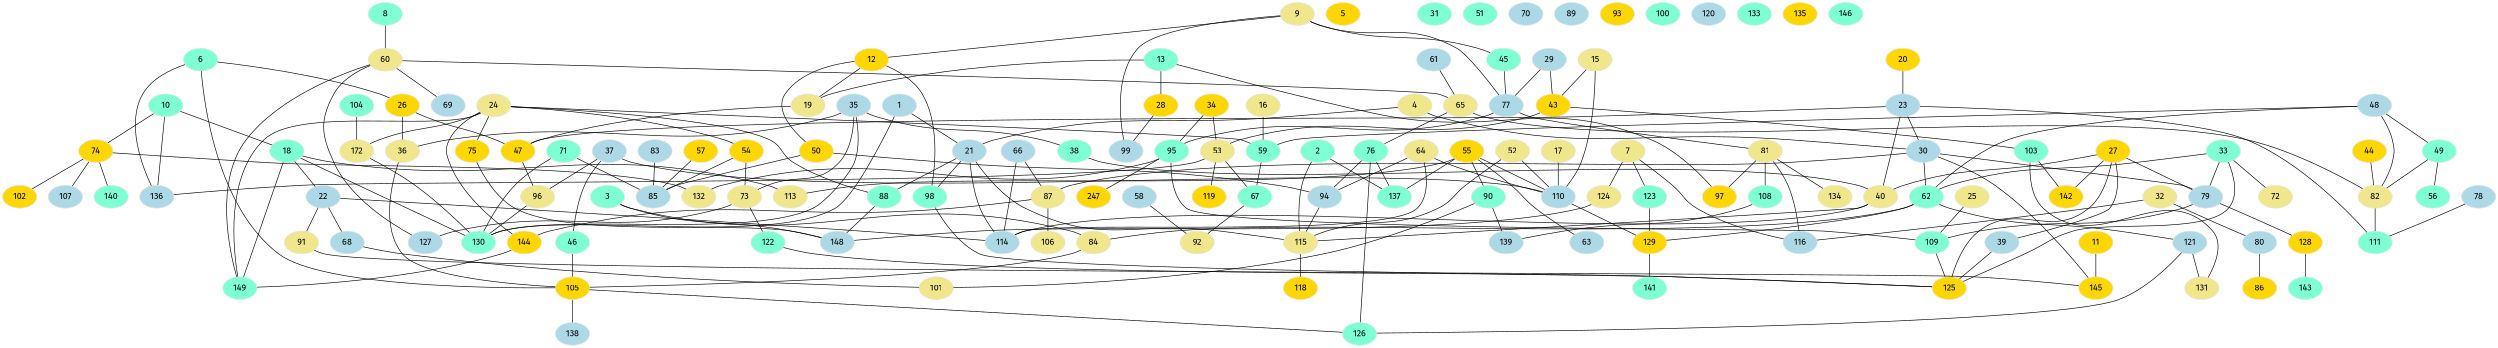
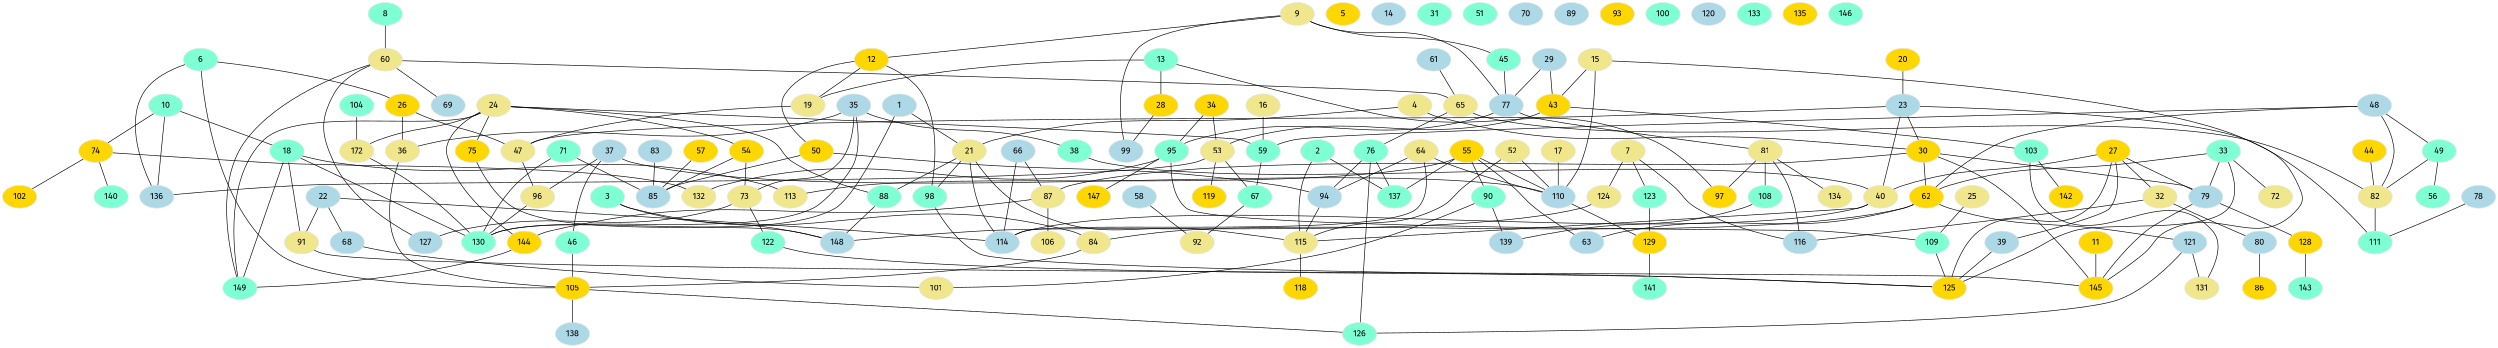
node "14": added
edge "15" -- "145": added
node "47": fillcolor gold -> khaki
node "21": fillcolor lightblue -> khaki
node "30": fillcolor lightblue -> gold
edge "18" -- "22": now "18" -- "91"
edge "27" -- "142": now "27" -- "32"
node "107": removed
node "247": label "247" -> "147"
node "62": fillcolor aquamarine -> gold
edge "79" -- "109": now "79" -- "145"
edge "62" -- "129": now "62" -- "63"
